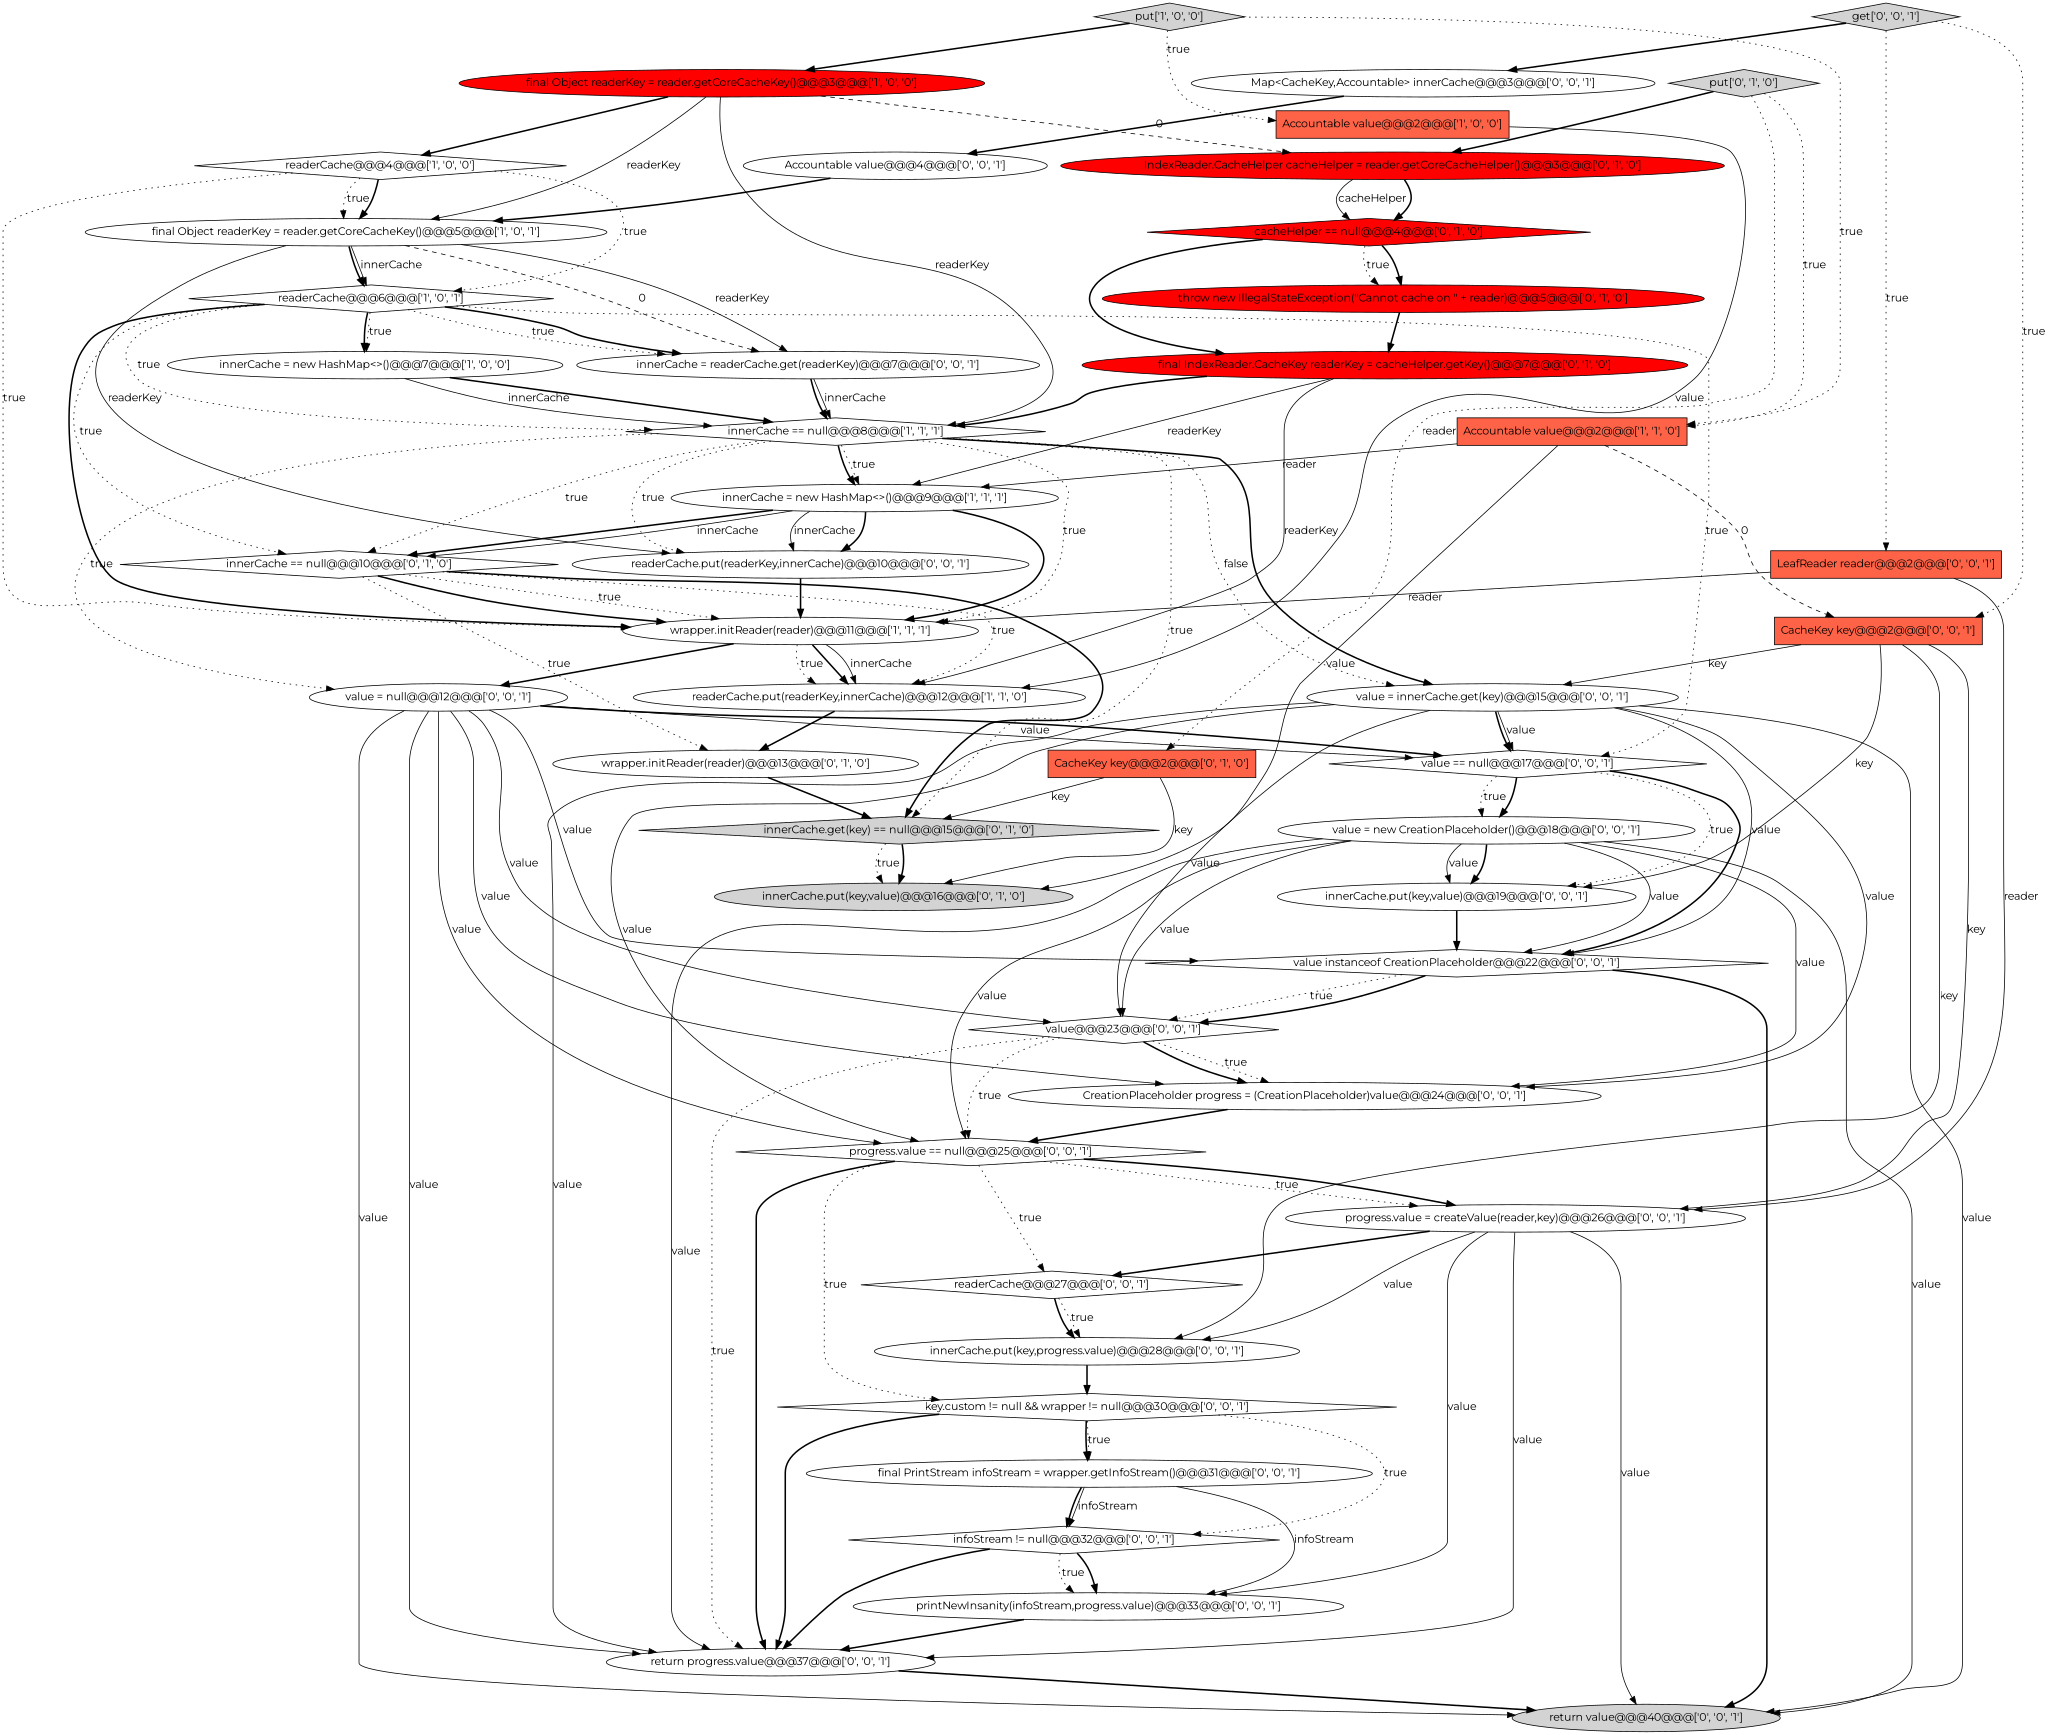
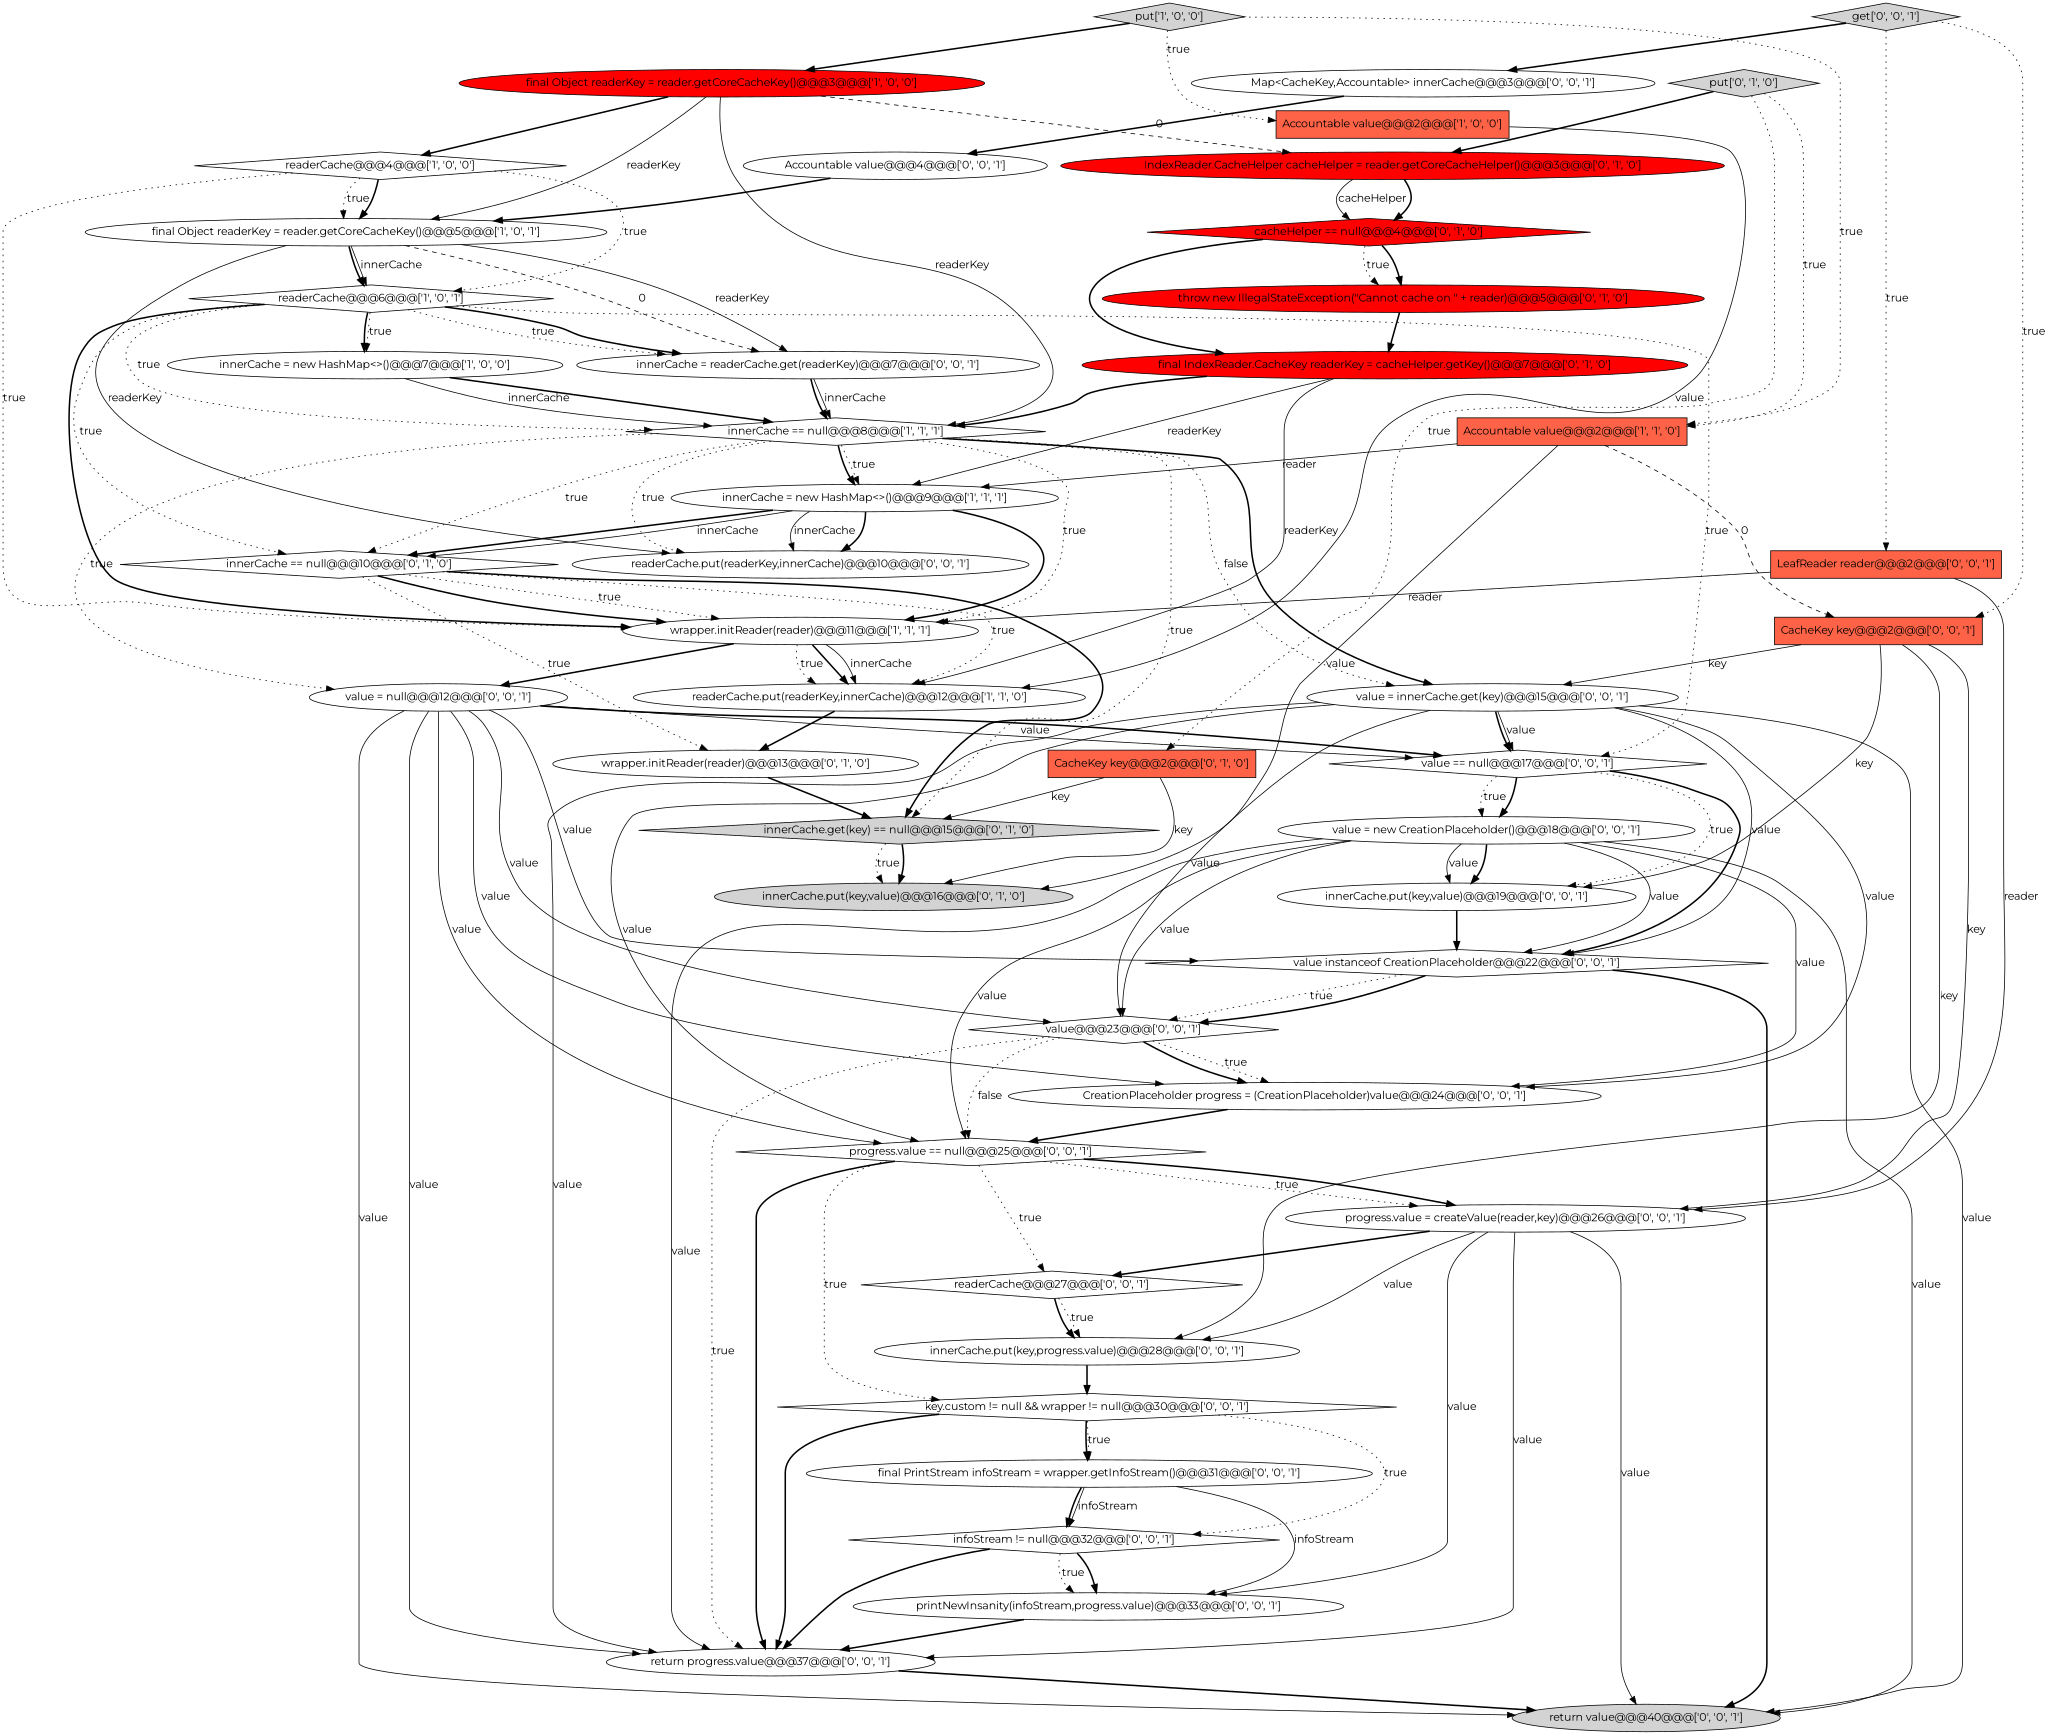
edge "put['0', '1', '0']" -> "CacheKey key@@@2@@@['0', '1', '0']": label "reader" -> "true"
edge "readerCache.put(readerKey,innerCache)@@@10@@@['0', '0', '1']" -> "wrapper.initReader(reader)@@@11@@@['1', '1', '1']": removed
edge "value@@@23@@@['0', '0', '1']" -> "progress.value == null@@@25@@@['0', '0', '1']": label "true" -> "false"
